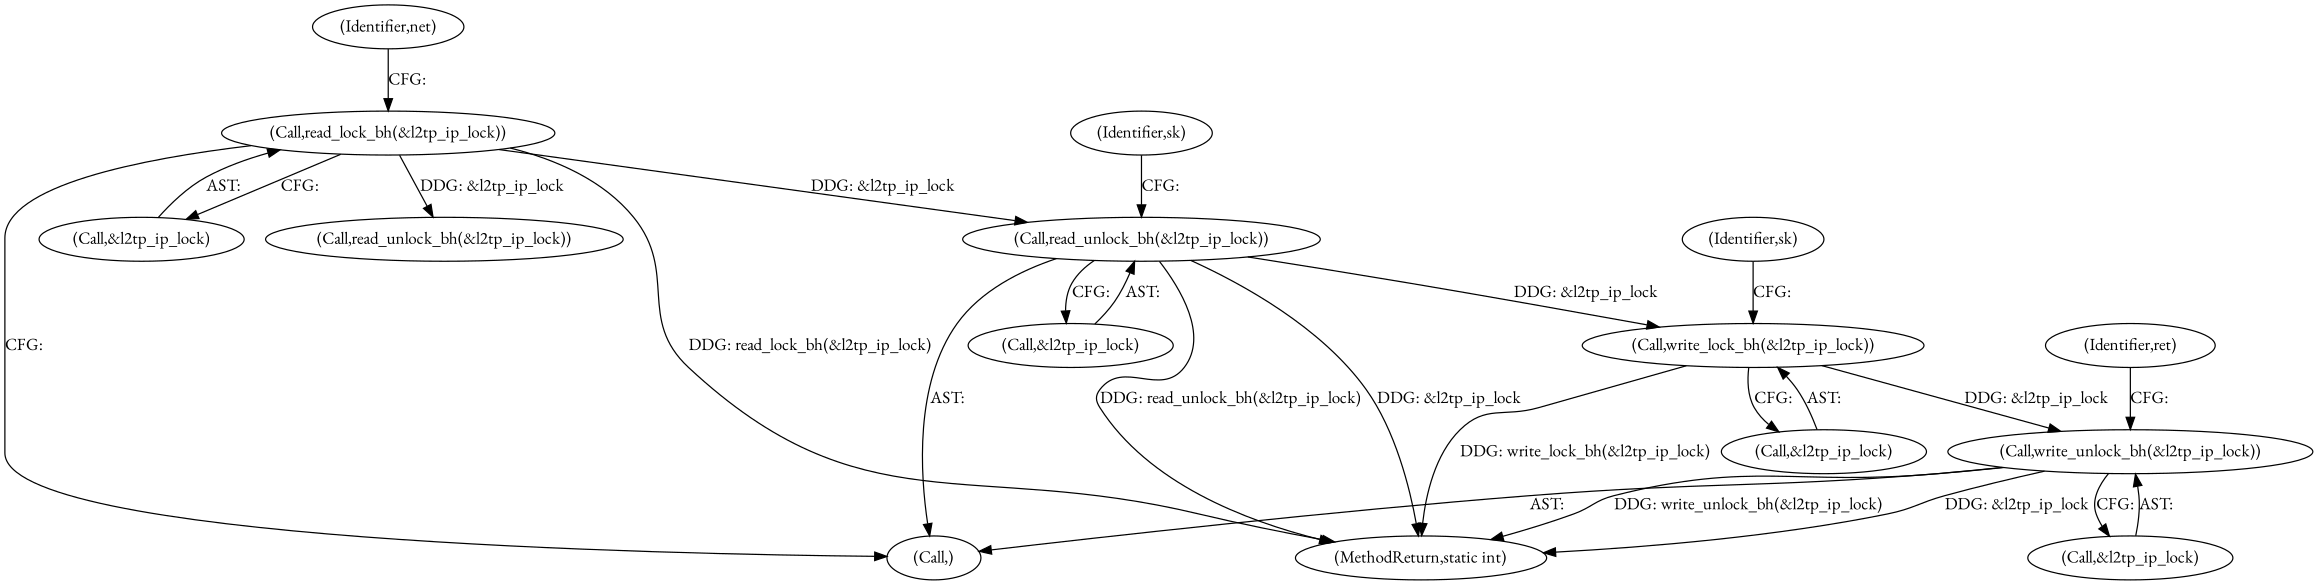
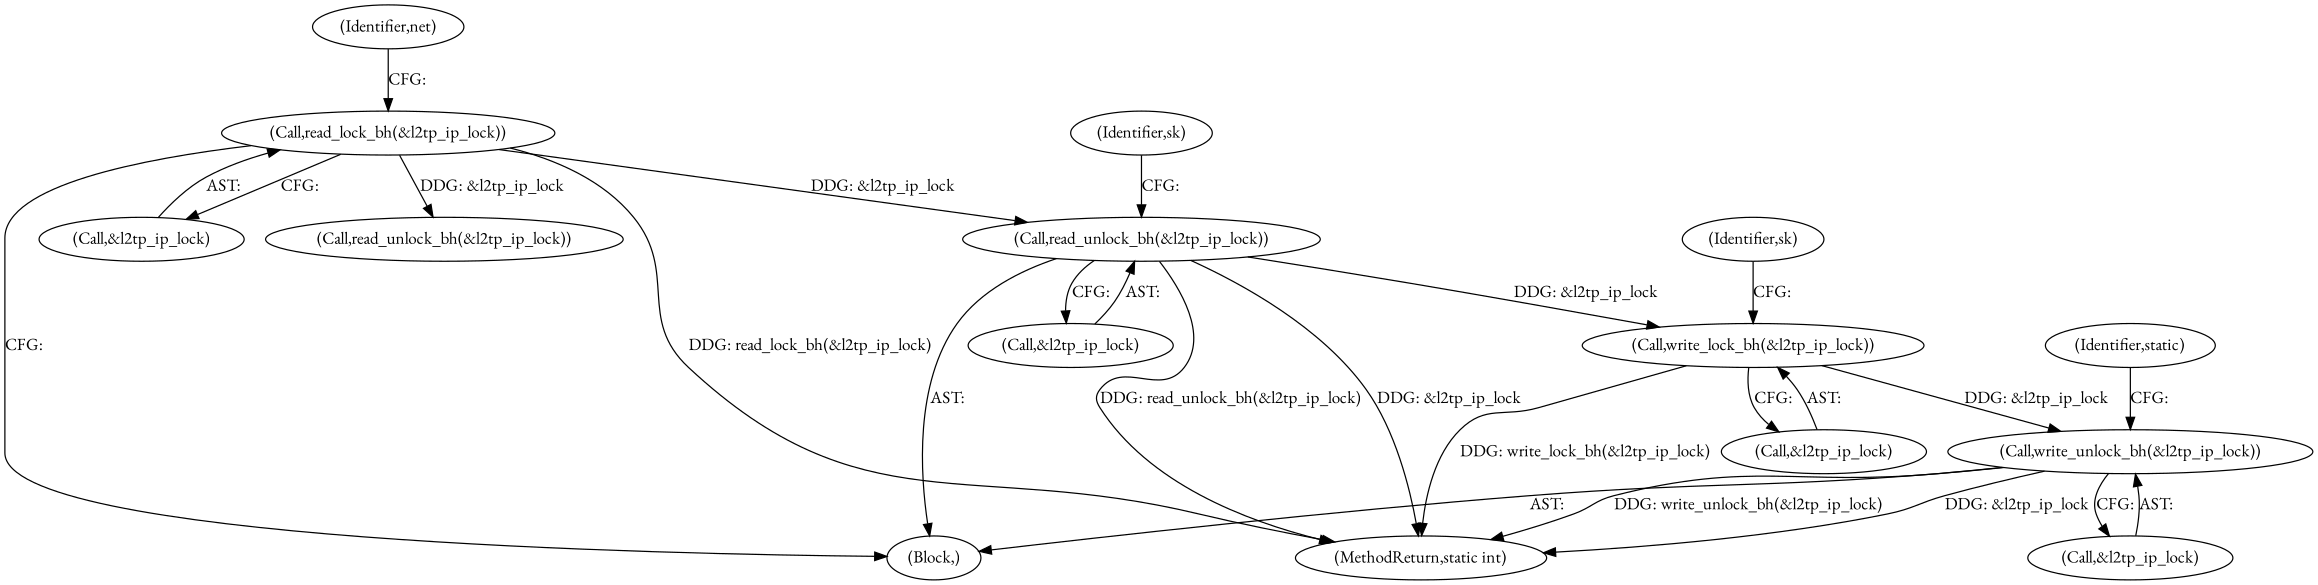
node "(Identifier,ret)": label "(Identifier,ret)" -> "(Identifier,static)"
node "(Call,)": label "(Call,)" -> "(Block,)"
